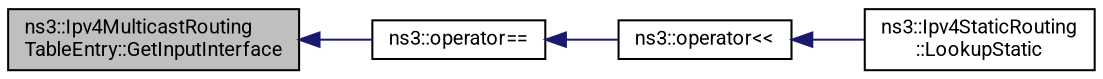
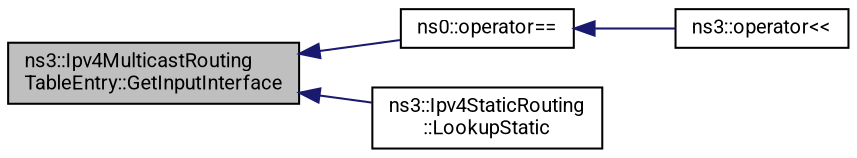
node "ns3::operator==": label "ns3::operator==" -> "ns0::operator=="
edge "ns3::Ipv4StaticRouting ::LookupStatic" -> "ns3::operator<<": now "ns3::Ipv4StaticRouting ::LookupStatic" -> "ns3::Ipv4MulticastRouting TableEntry::GetInputInterface"
